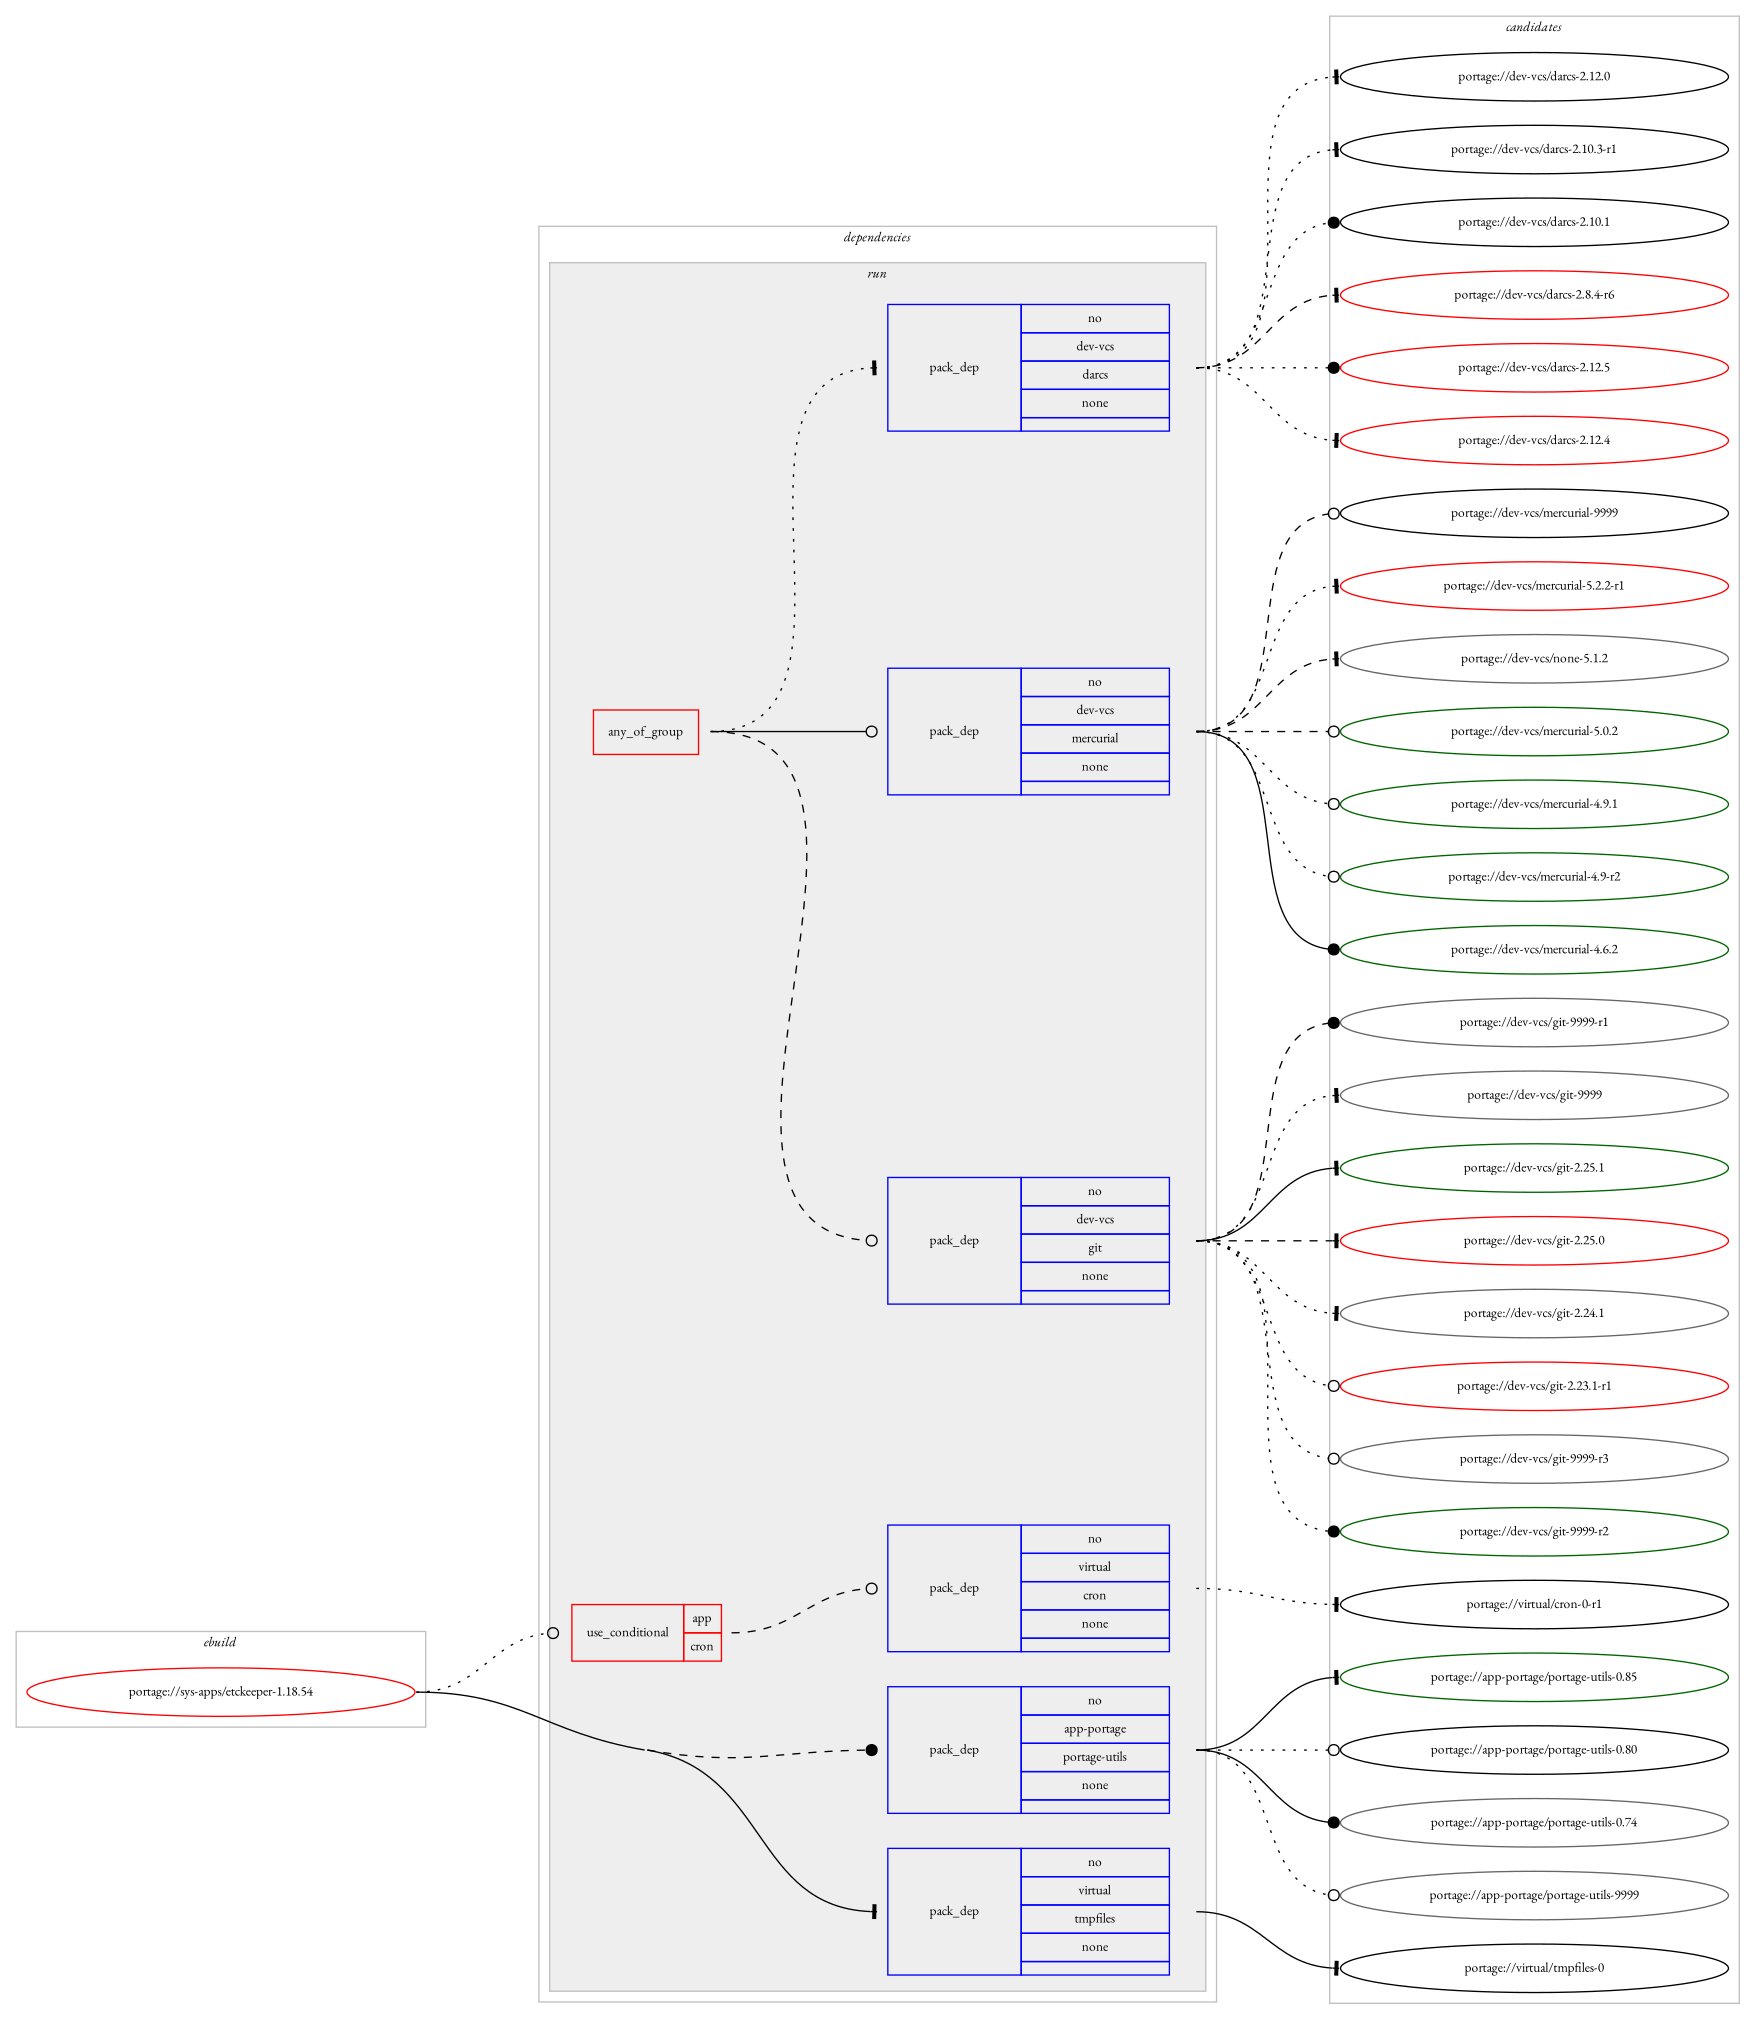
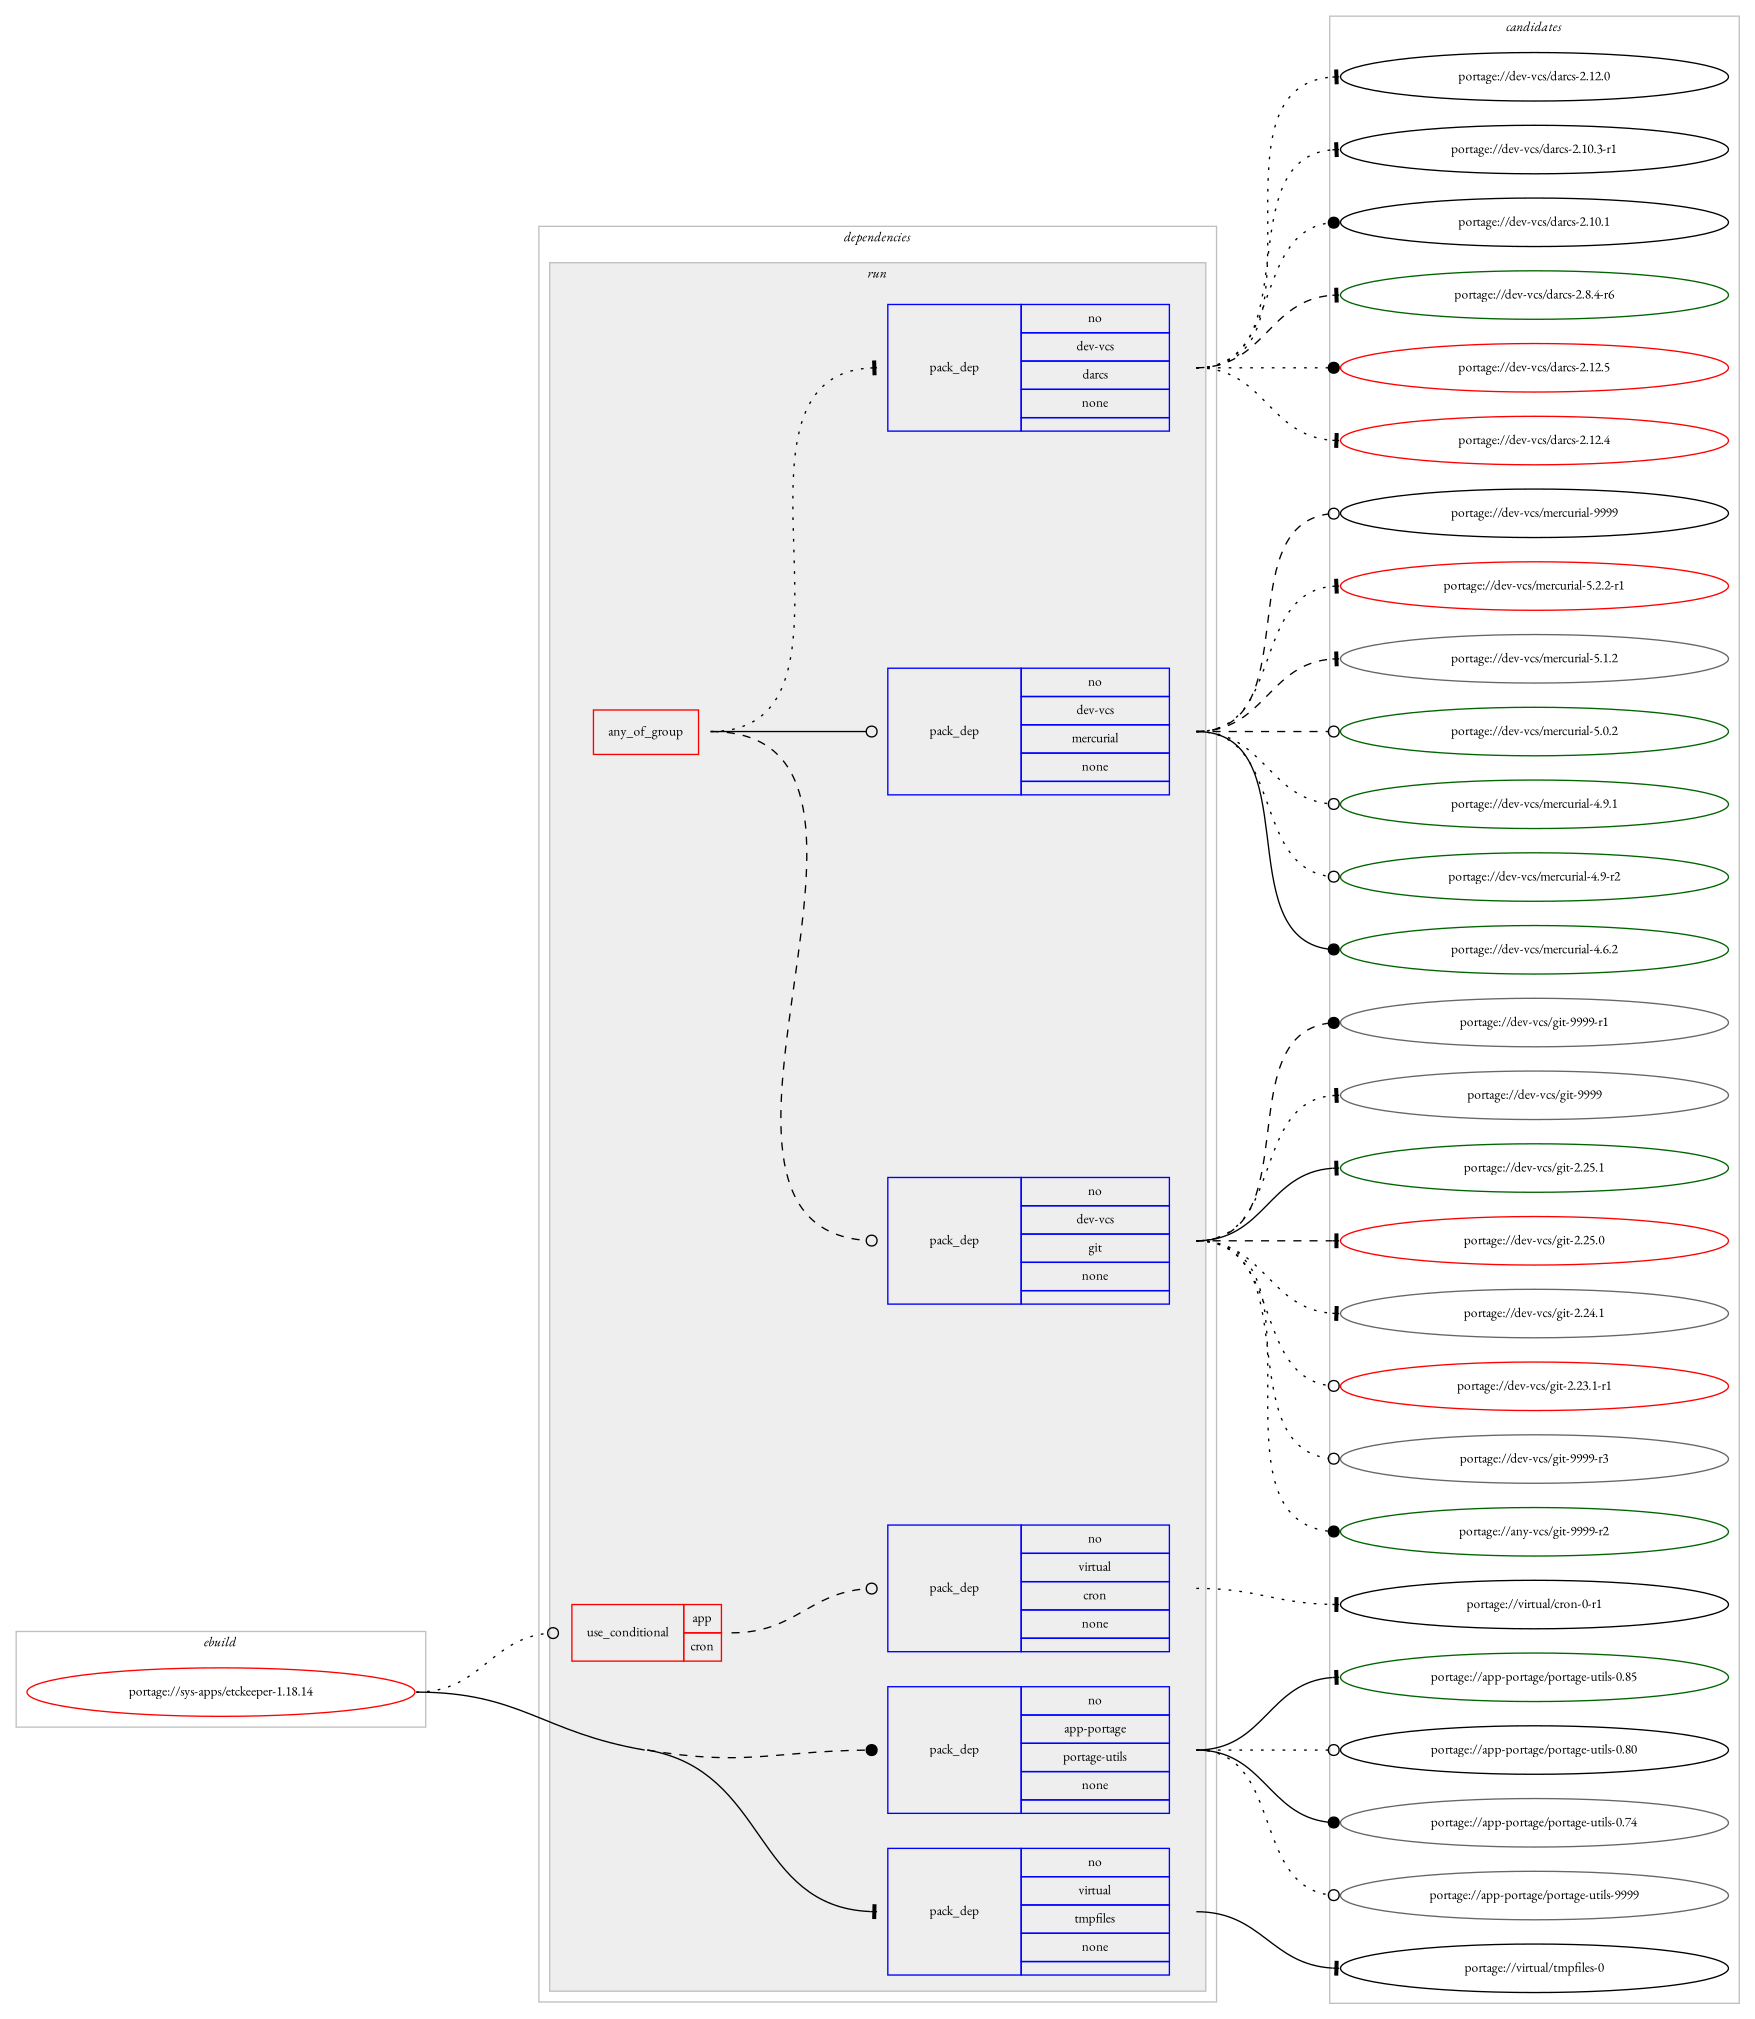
node "portage://dev-vcs/darcs-2.8.4-r6": color red -> darkgreen
node "portage://dev-vcs/none-5.1.2": label "portage://dev-vcs/none-5.1.2" -> "portage://dev-vcs/mercurial-5.1.2"
node "portage://dev-vcs/git-9999-r2": label "portage://dev-vcs/git-9999-r2" -> "portage://any-vcs/git-9999-r2"
node "portage://sys-apps/etckeeper-1.18.54": label "portage://sys-apps/etckeeper-1.18.54" -> "portage://sys-apps/etckeeper-1.18.14"
